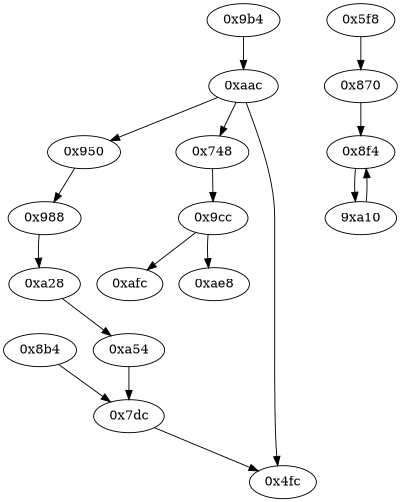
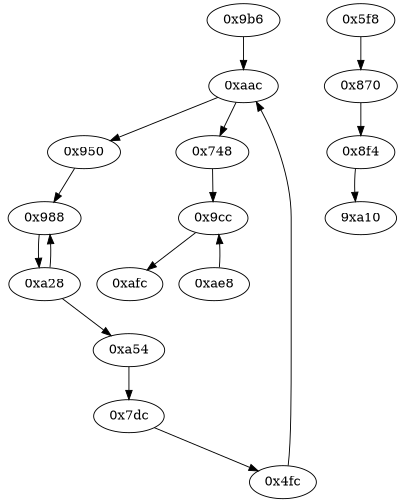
node "0x9b4": label "0x9b4" -> "0x9b6"
edge "9xa10" -> "0x8f4": removed
edge "0x9cc" -> "0xae8": reversed
edge "0xa28" -> "0x988": added
edge "0xaac" -> "0x4fc": reversed
node "0x8b4": removed
